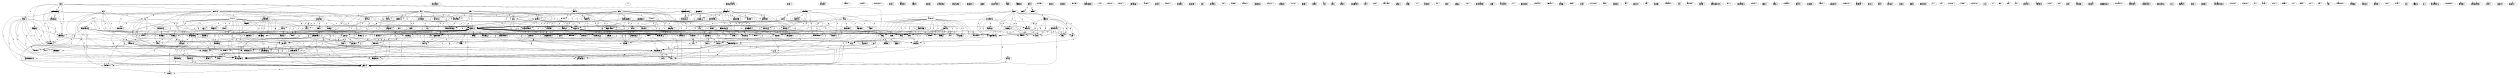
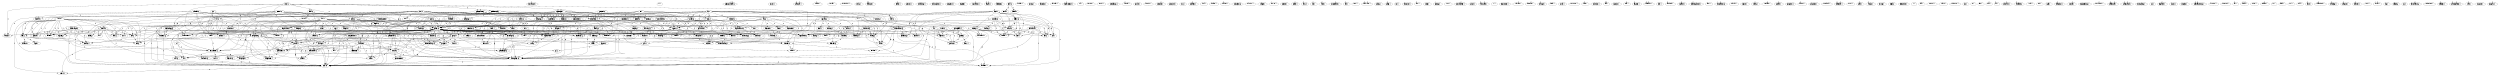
edge "se(1)" -> "understanding(1)": now "advocacy(1)" -> "understanding(1)"
